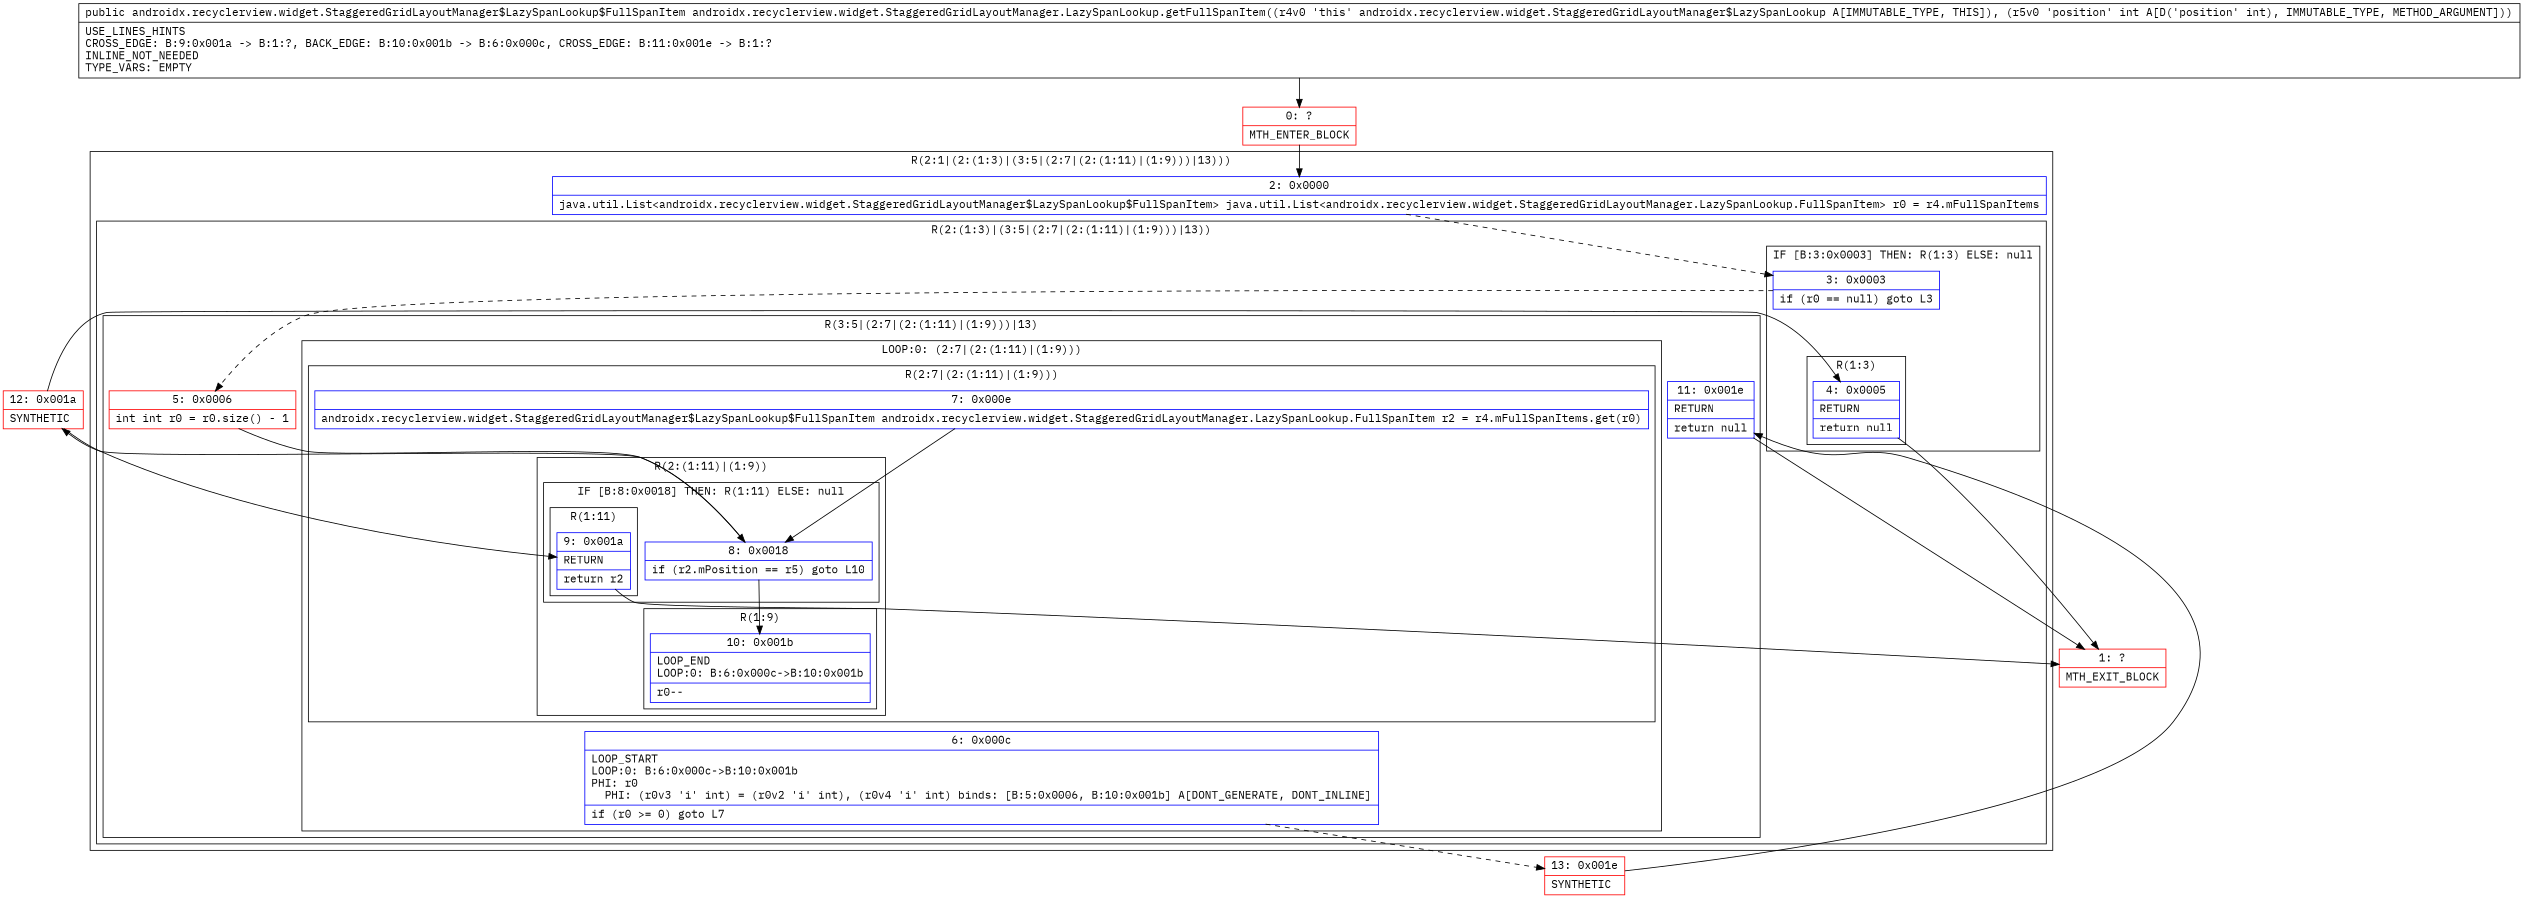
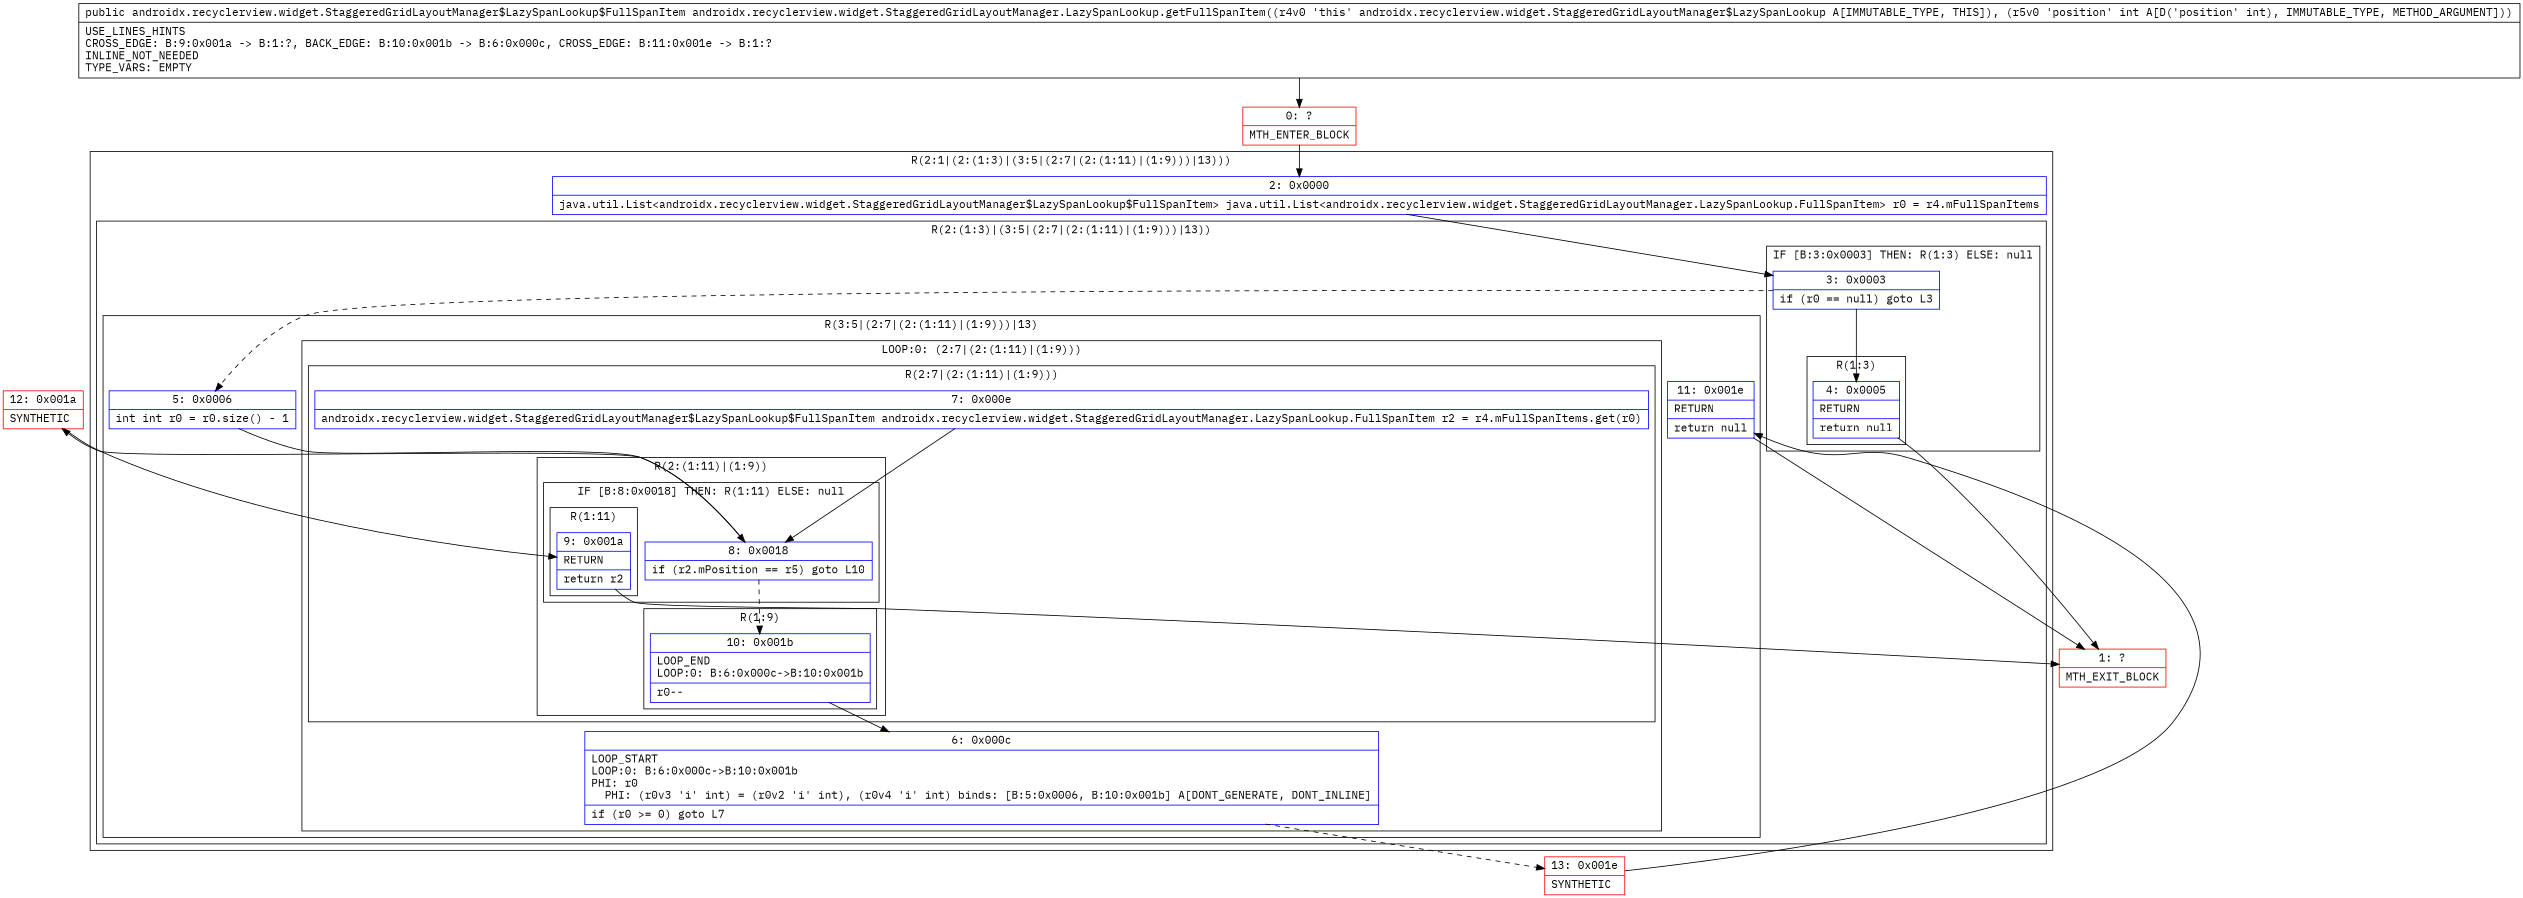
edge "2: 0x0000" -> "3: 0x0003": style dashed -> solid
edge "12: 0x001a" -> "4: 0x0005": now "3: 0x0003" -> "4: 0x0005"
node "5: 0x0006": color red -> blue
edge "8: 0x0018" -> "10: 0x001b": style solid -> dashed
edge "10: 0x001b" -> "6: 0x000c": added
